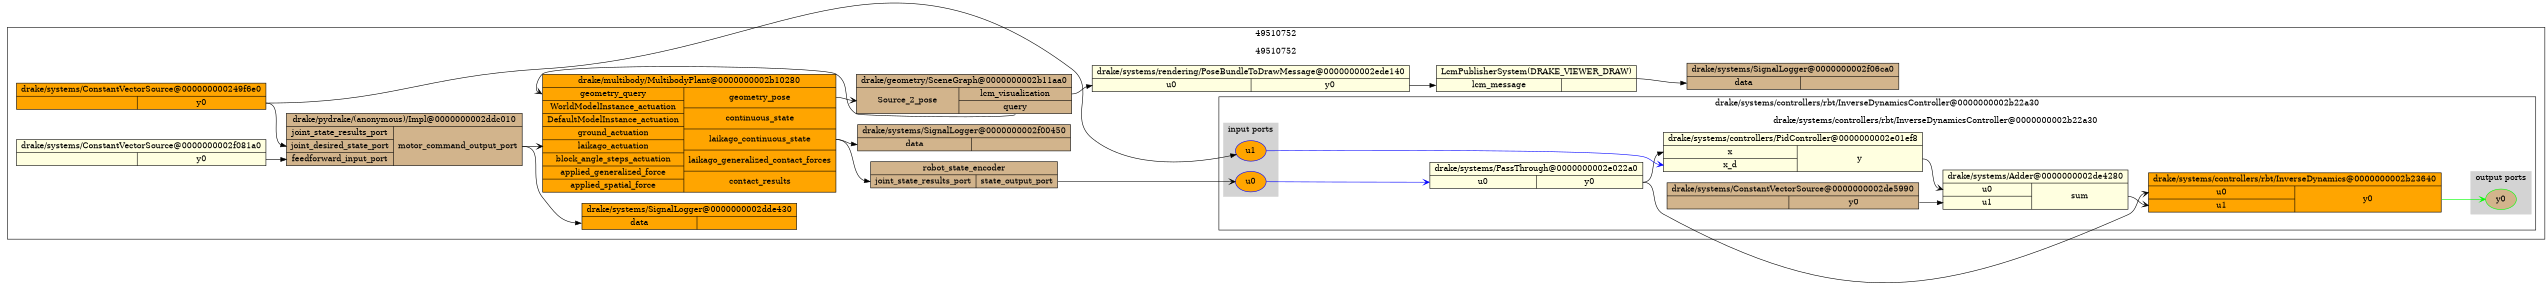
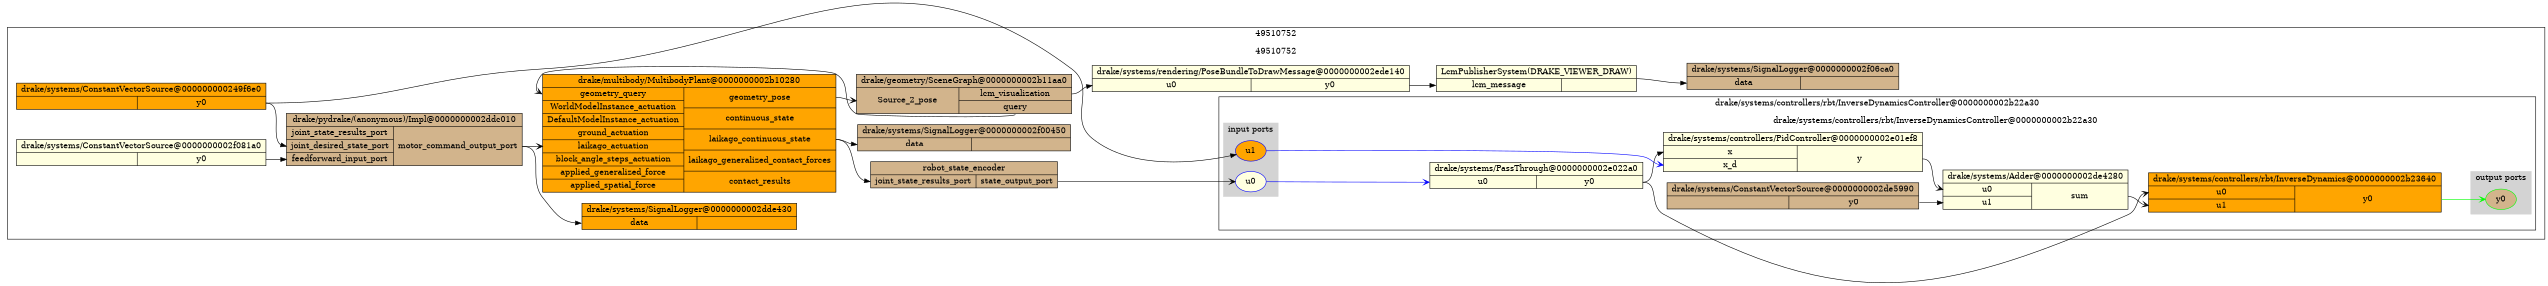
node "u0": fillcolor orange -> lightyellow
